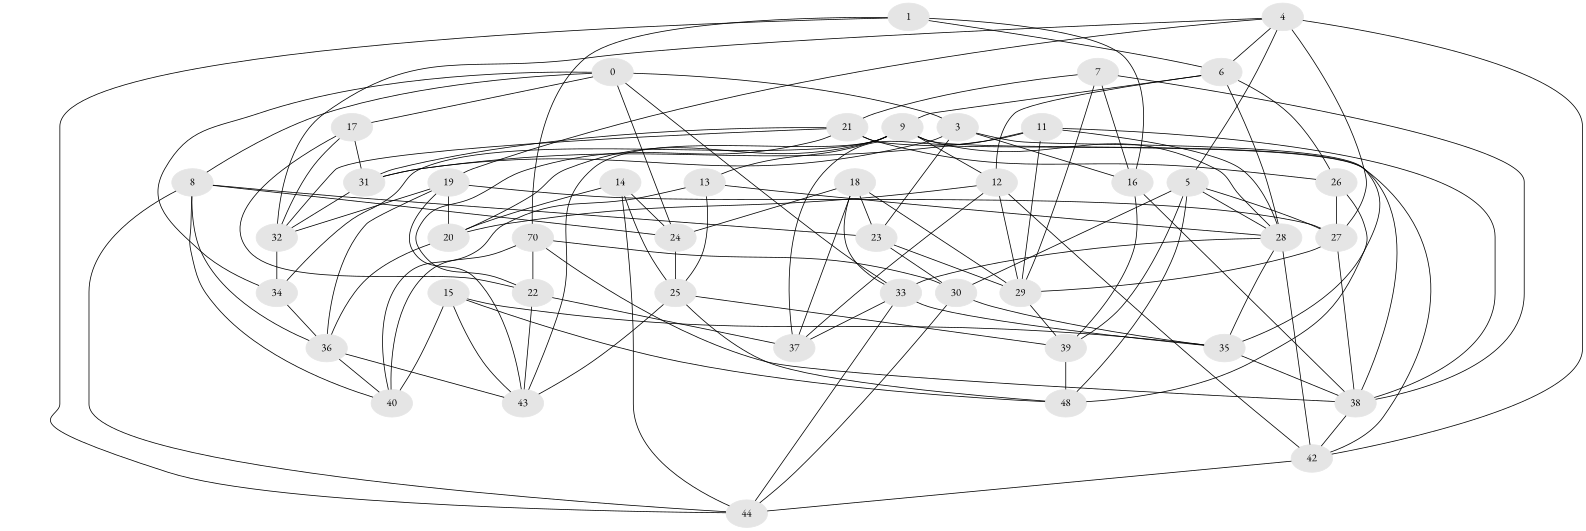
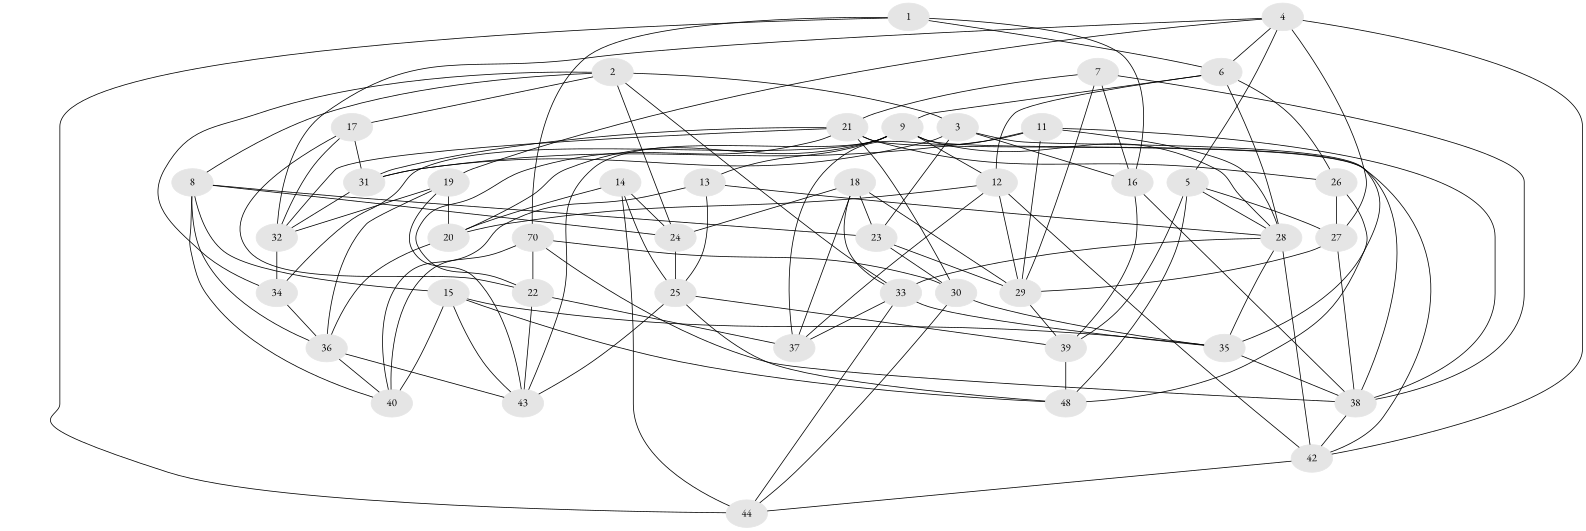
node "0": label "0" -> "2"
edge "19" -- "27": removed
edge "5" -- "30": now "21" -- "30"
edge "8" -- "44": now "8" -- "15"
